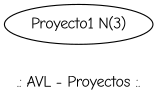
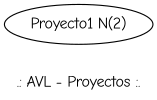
node "Proyecto1 N(3)": label "Proyecto1 N(3)" -> "Proyecto1 N(2)"
